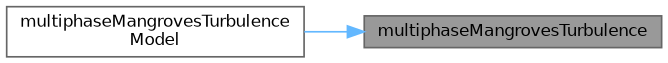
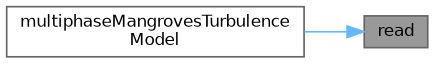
node "multiphaseMangrovesTurbulence": label "multiphaseMangrovesTurbulence" -> "read"
